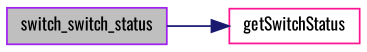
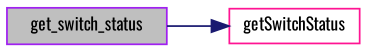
node "switch_switch_status": label "switch_switch_status" -> "get_switch_status"
